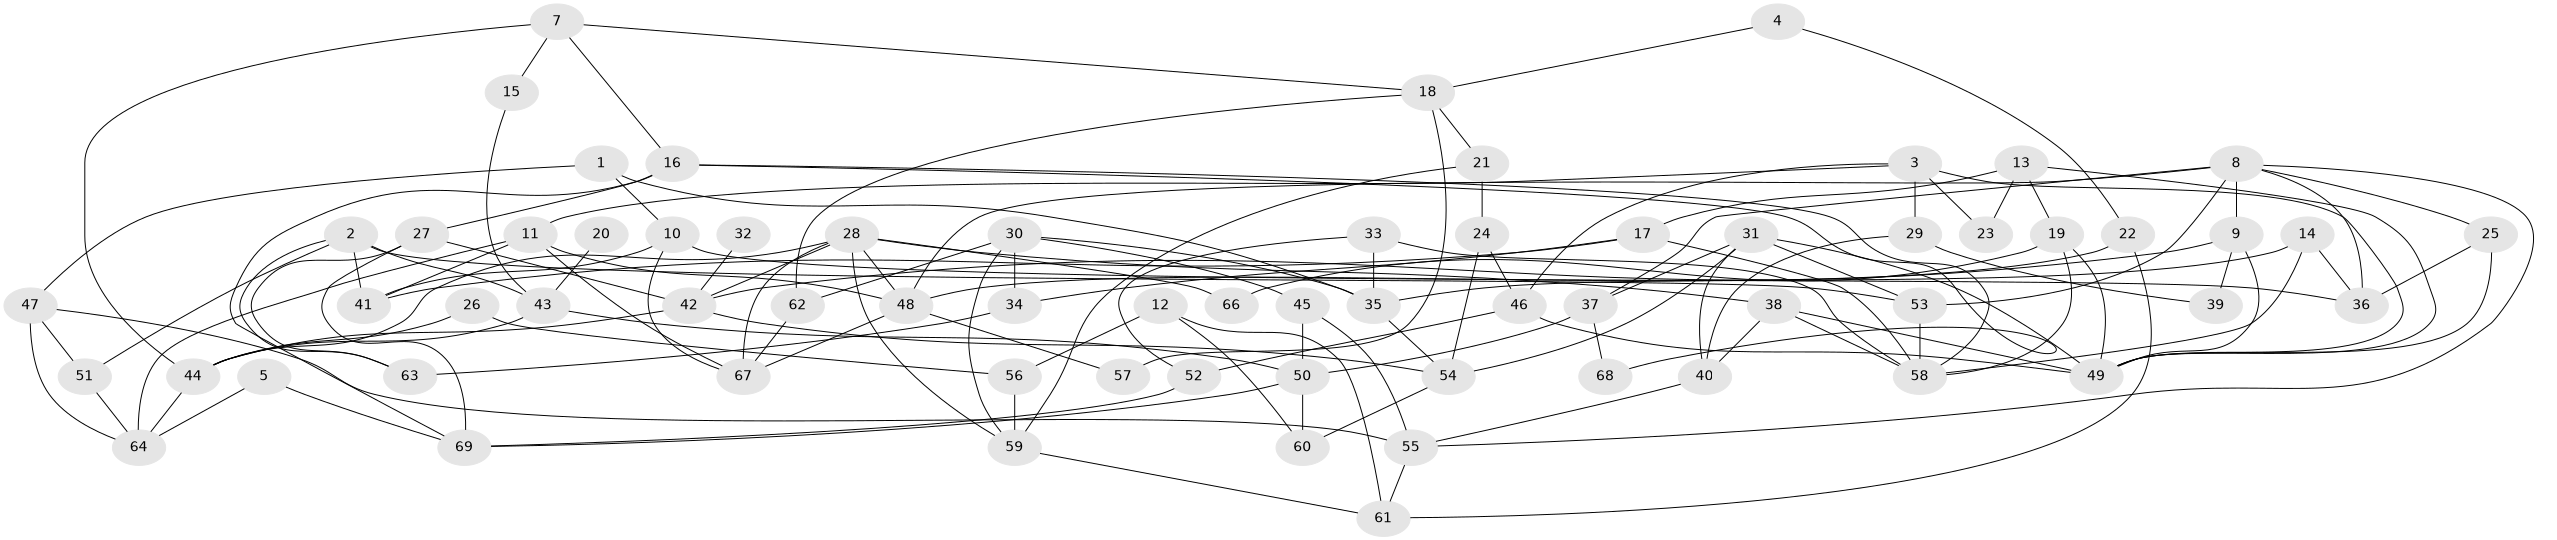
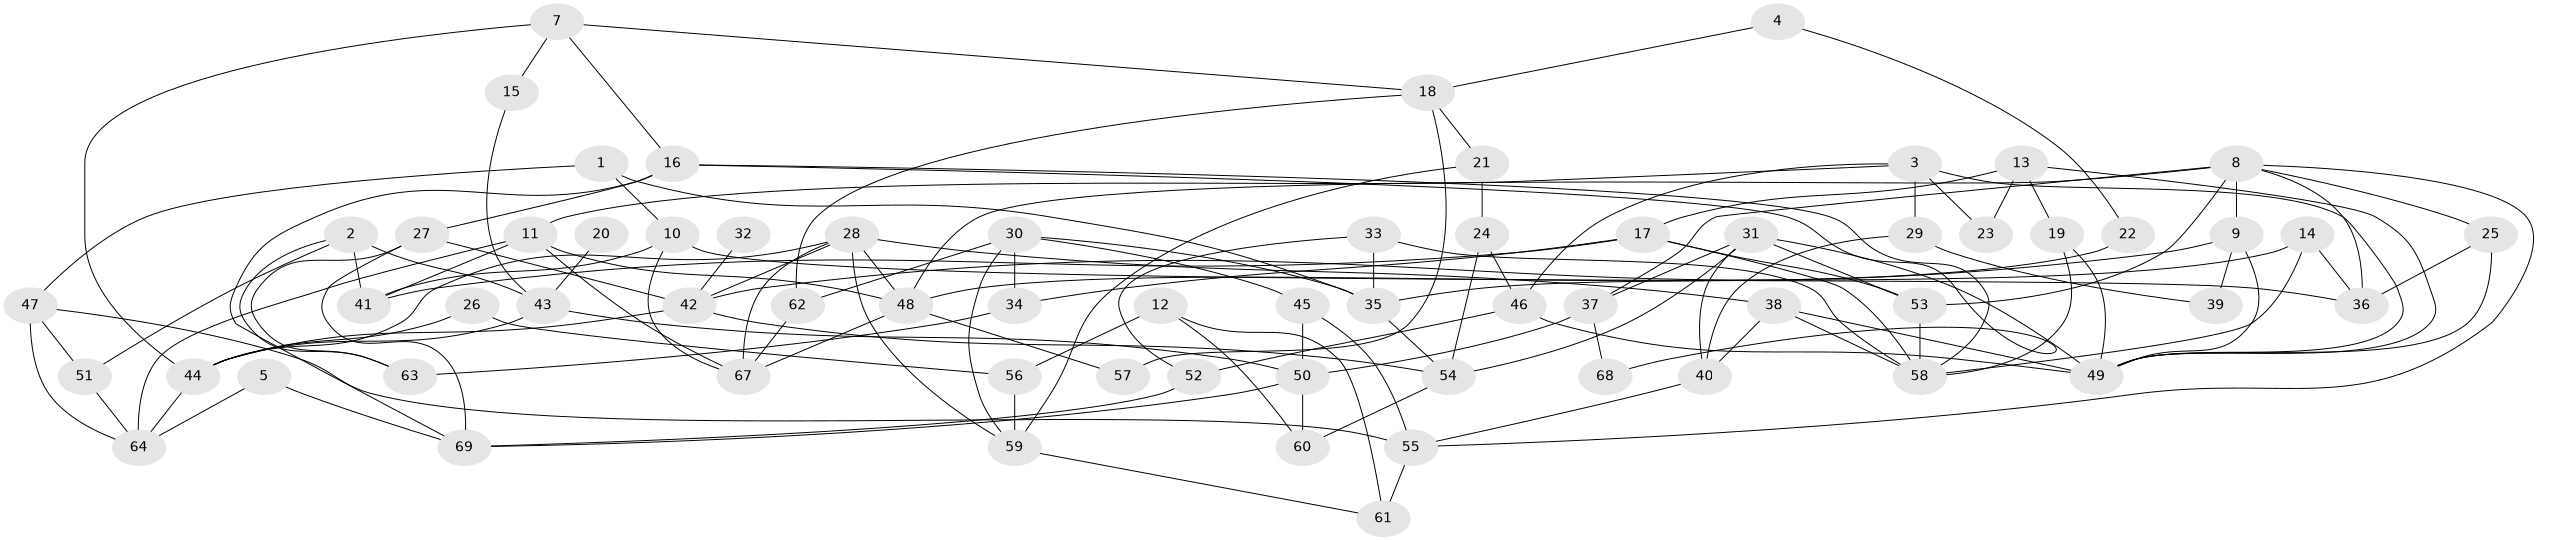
edge "2" -- "53": now "17" -- "53"
node "66": removed
edge "22" -- "61": removed
